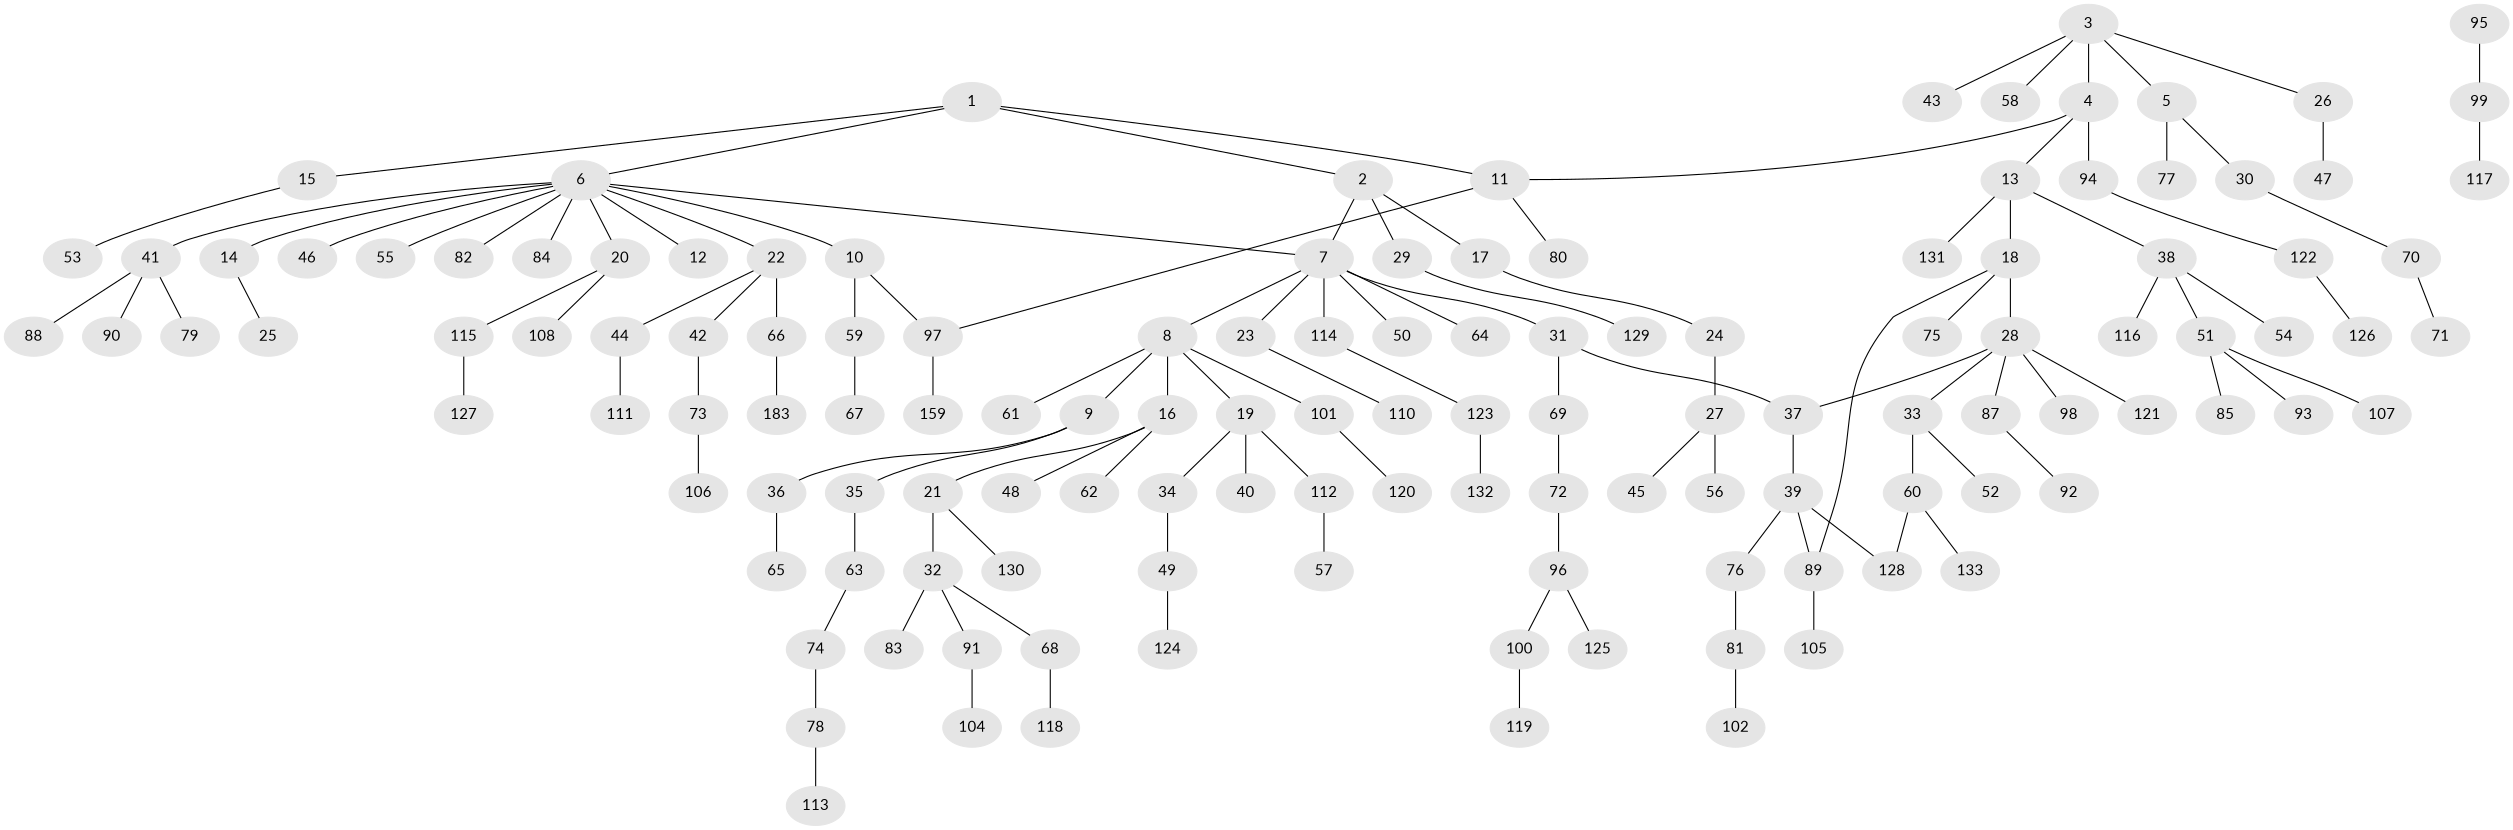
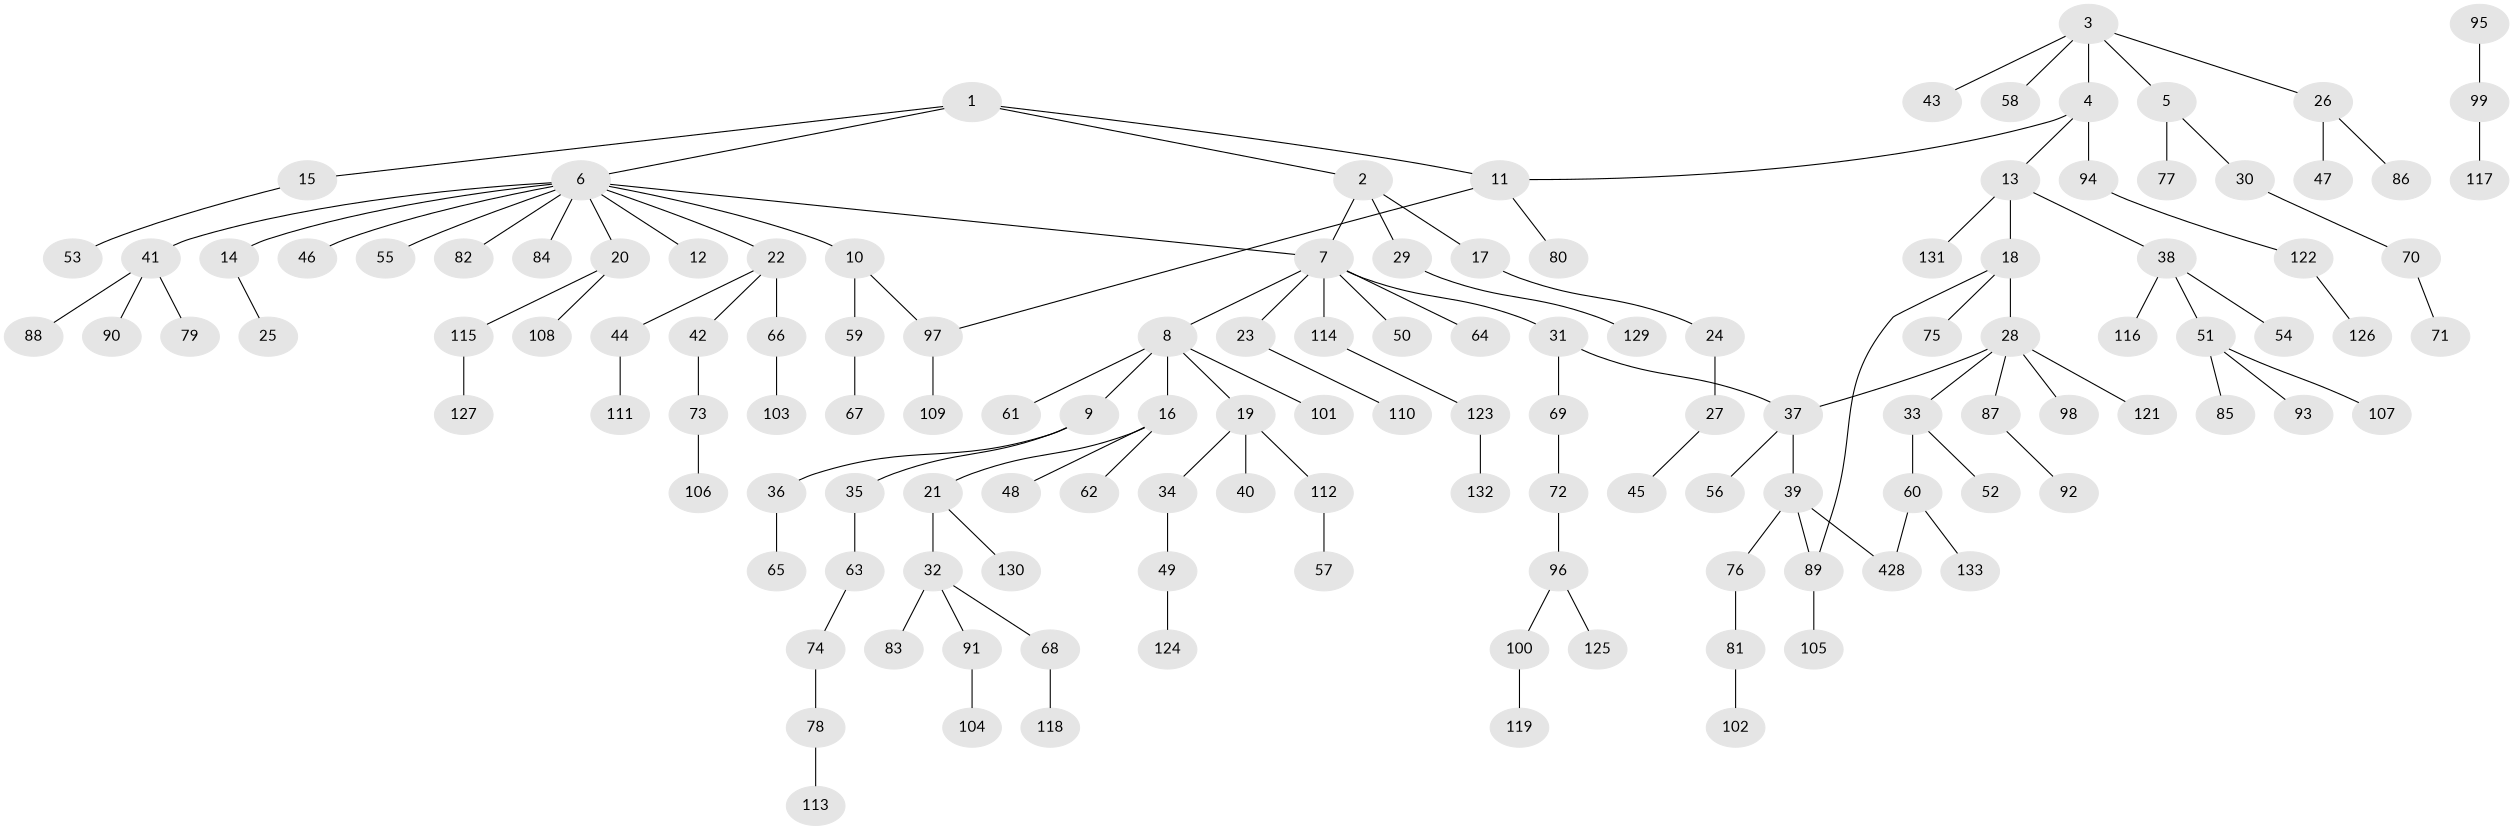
node "86": added
node "183": label "183" -> "103"
node "159": label "159" -> "109"
edge "27" -- "56": now "37" -- "56"
node "120": removed
node "128": label "128" -> "428"
